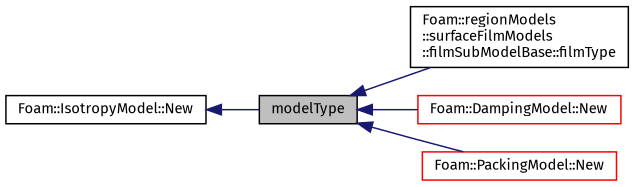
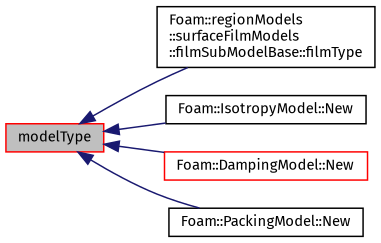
edge "modelType" -> "Foam::IsotropyModel::New": reversed
node "modelType": color black -> red
node "Foam::PackingModel::New": color red -> black
